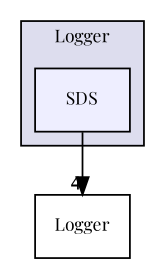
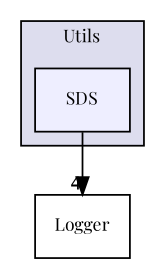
cluster "Logger": label "Logger" -> "Utils"
